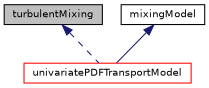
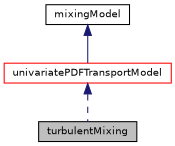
edge "univariatePDFTransportModel" -> "turbulentMixing": reversed
